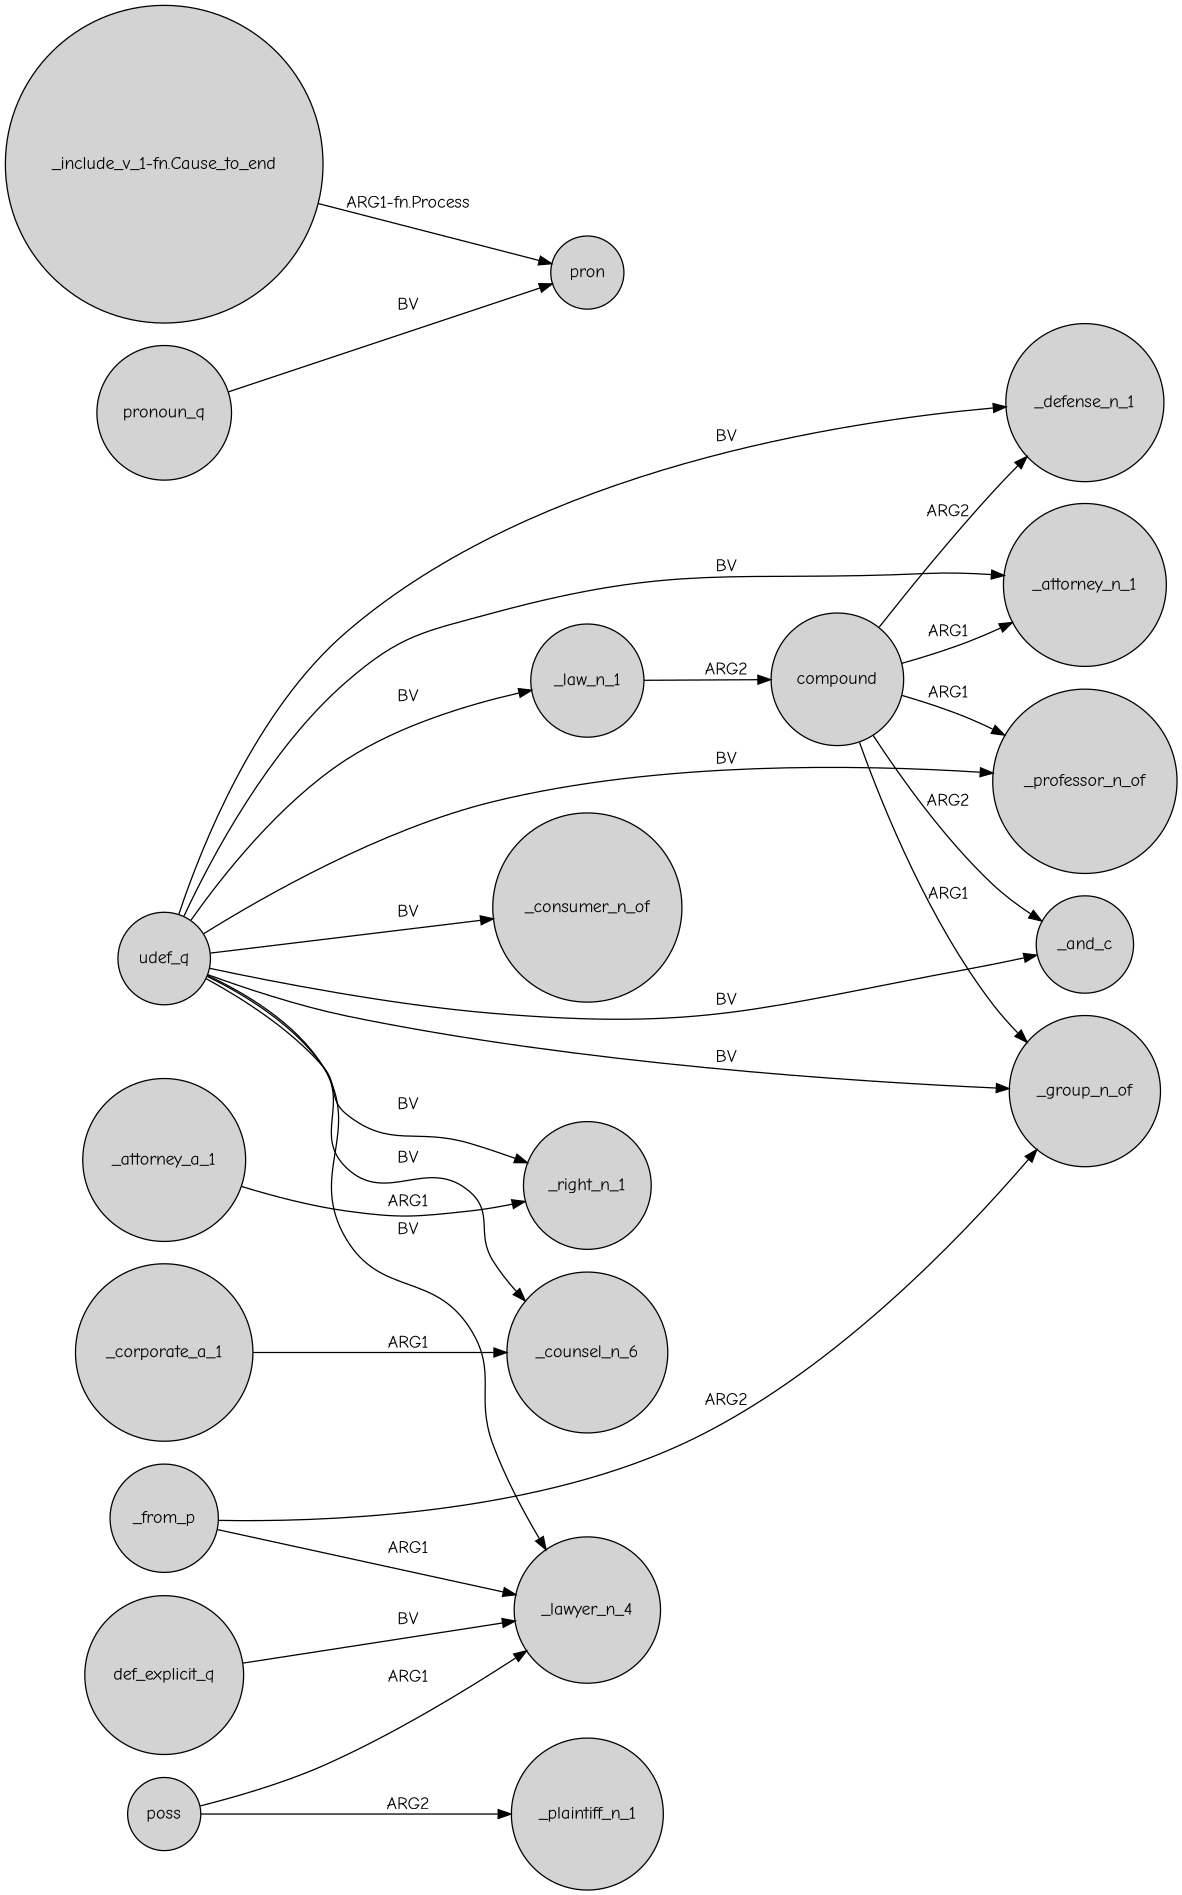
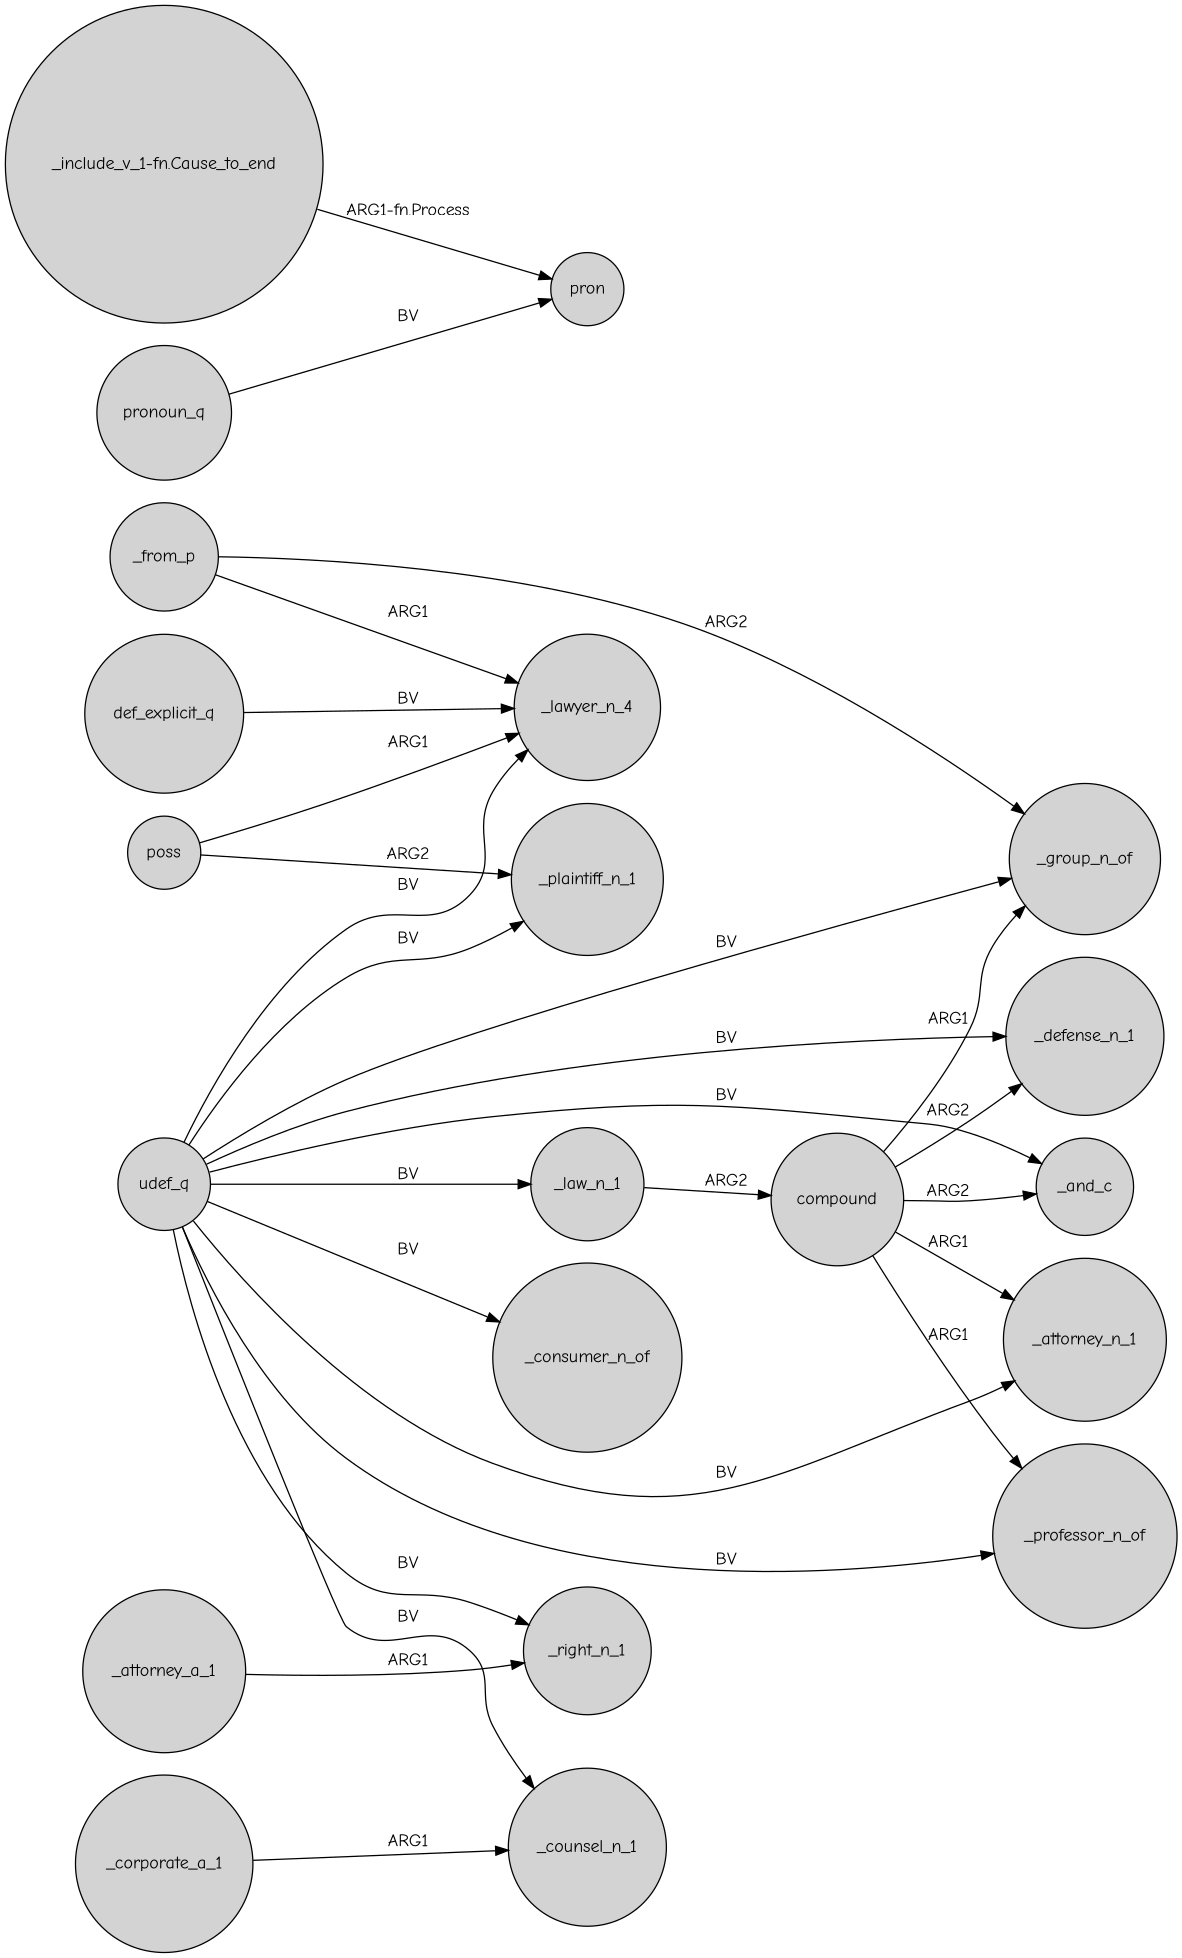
edge "udef_q" -> "_plaintiff_n_1": added, label "BV"
node "_counsel_n_6": label "_counsel_n_6" -> "_counsel_n_1"
